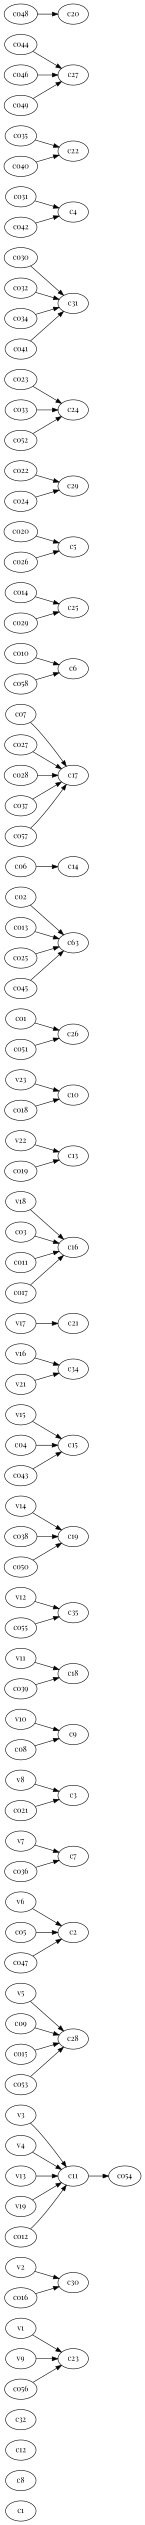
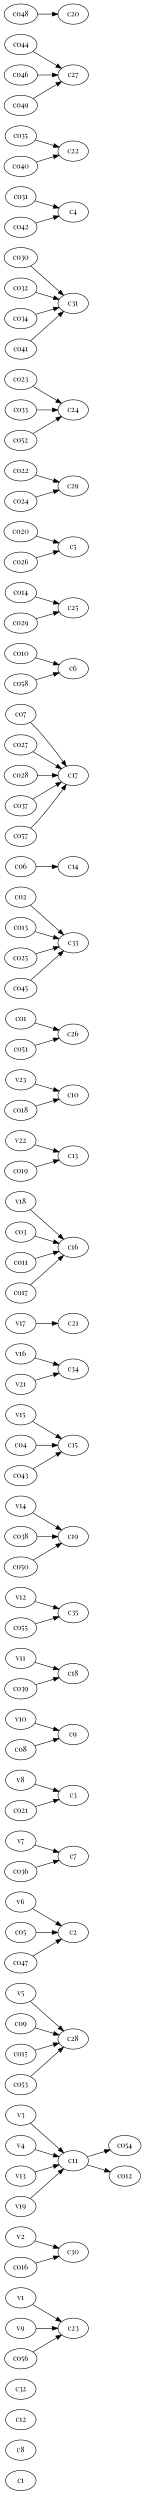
node "c63": label "c63" -> "c33"
edge "co12" -> "c11": reversed
